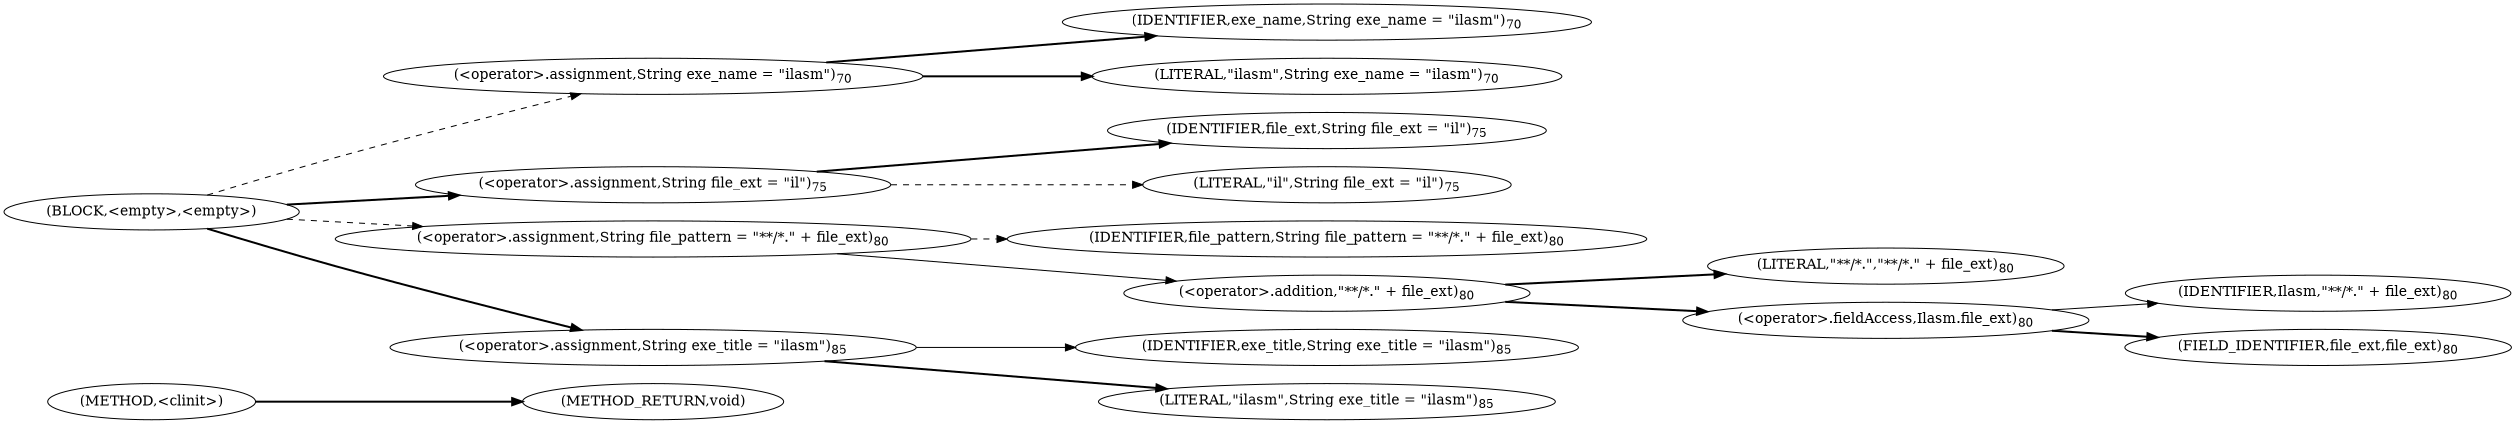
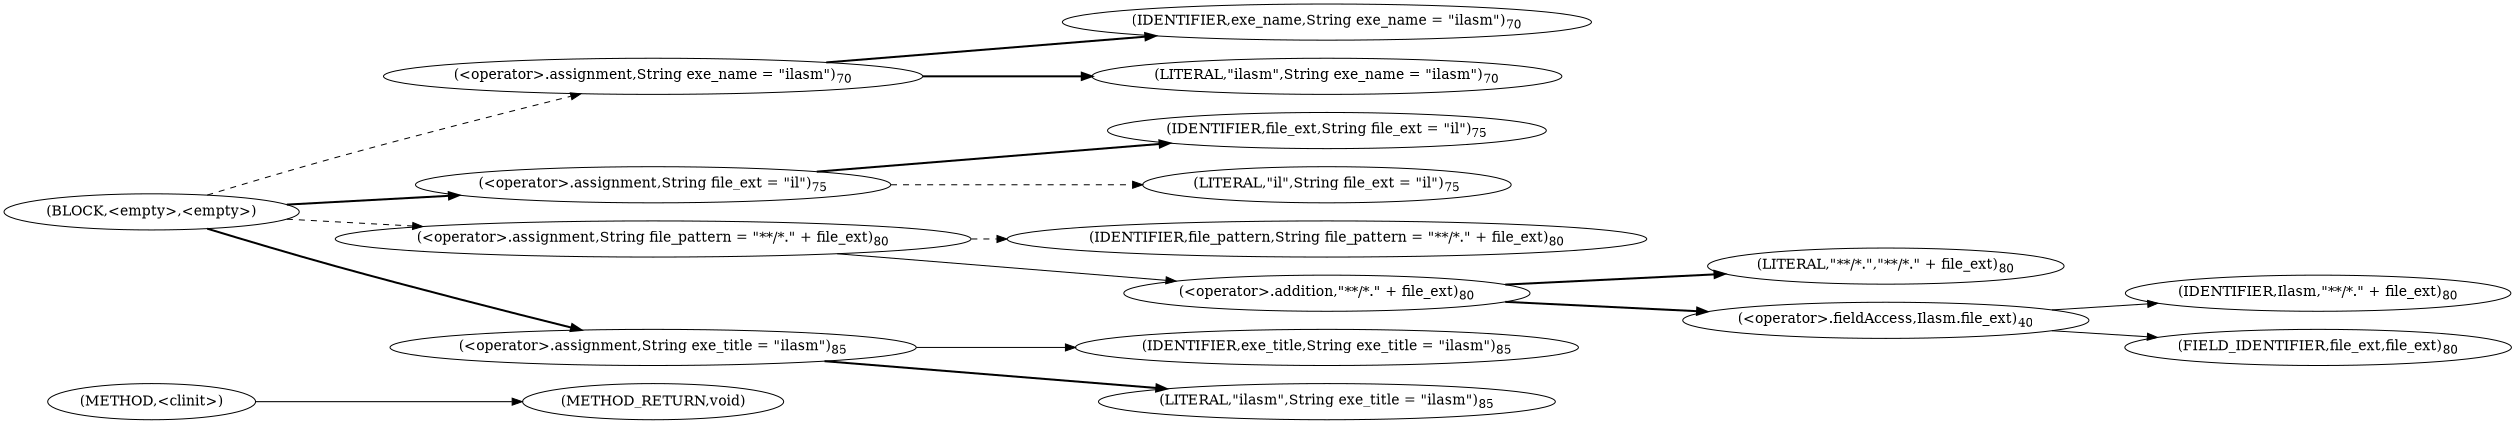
node "(<operator>.fieldAccess,Ilasm.file_ext)": text "80" -> "40"
edge "(<operator>.fieldAccess,Ilasm.file_ext)" -> "(FIELD_IDENTIFIER,file_ext,file_ext)": style bold -> solid
edge "(METHOD,<clinit>)" -> "(METHOD_RETURN,void)": style bold -> solid
